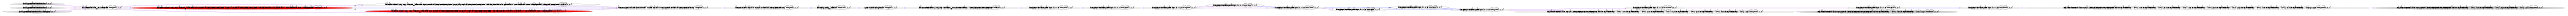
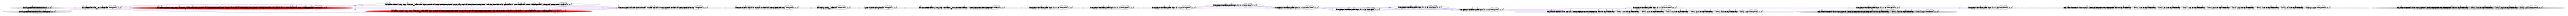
node "shouldSupportFinalResultsForTimeWindows['1', '0', '0']": removed
